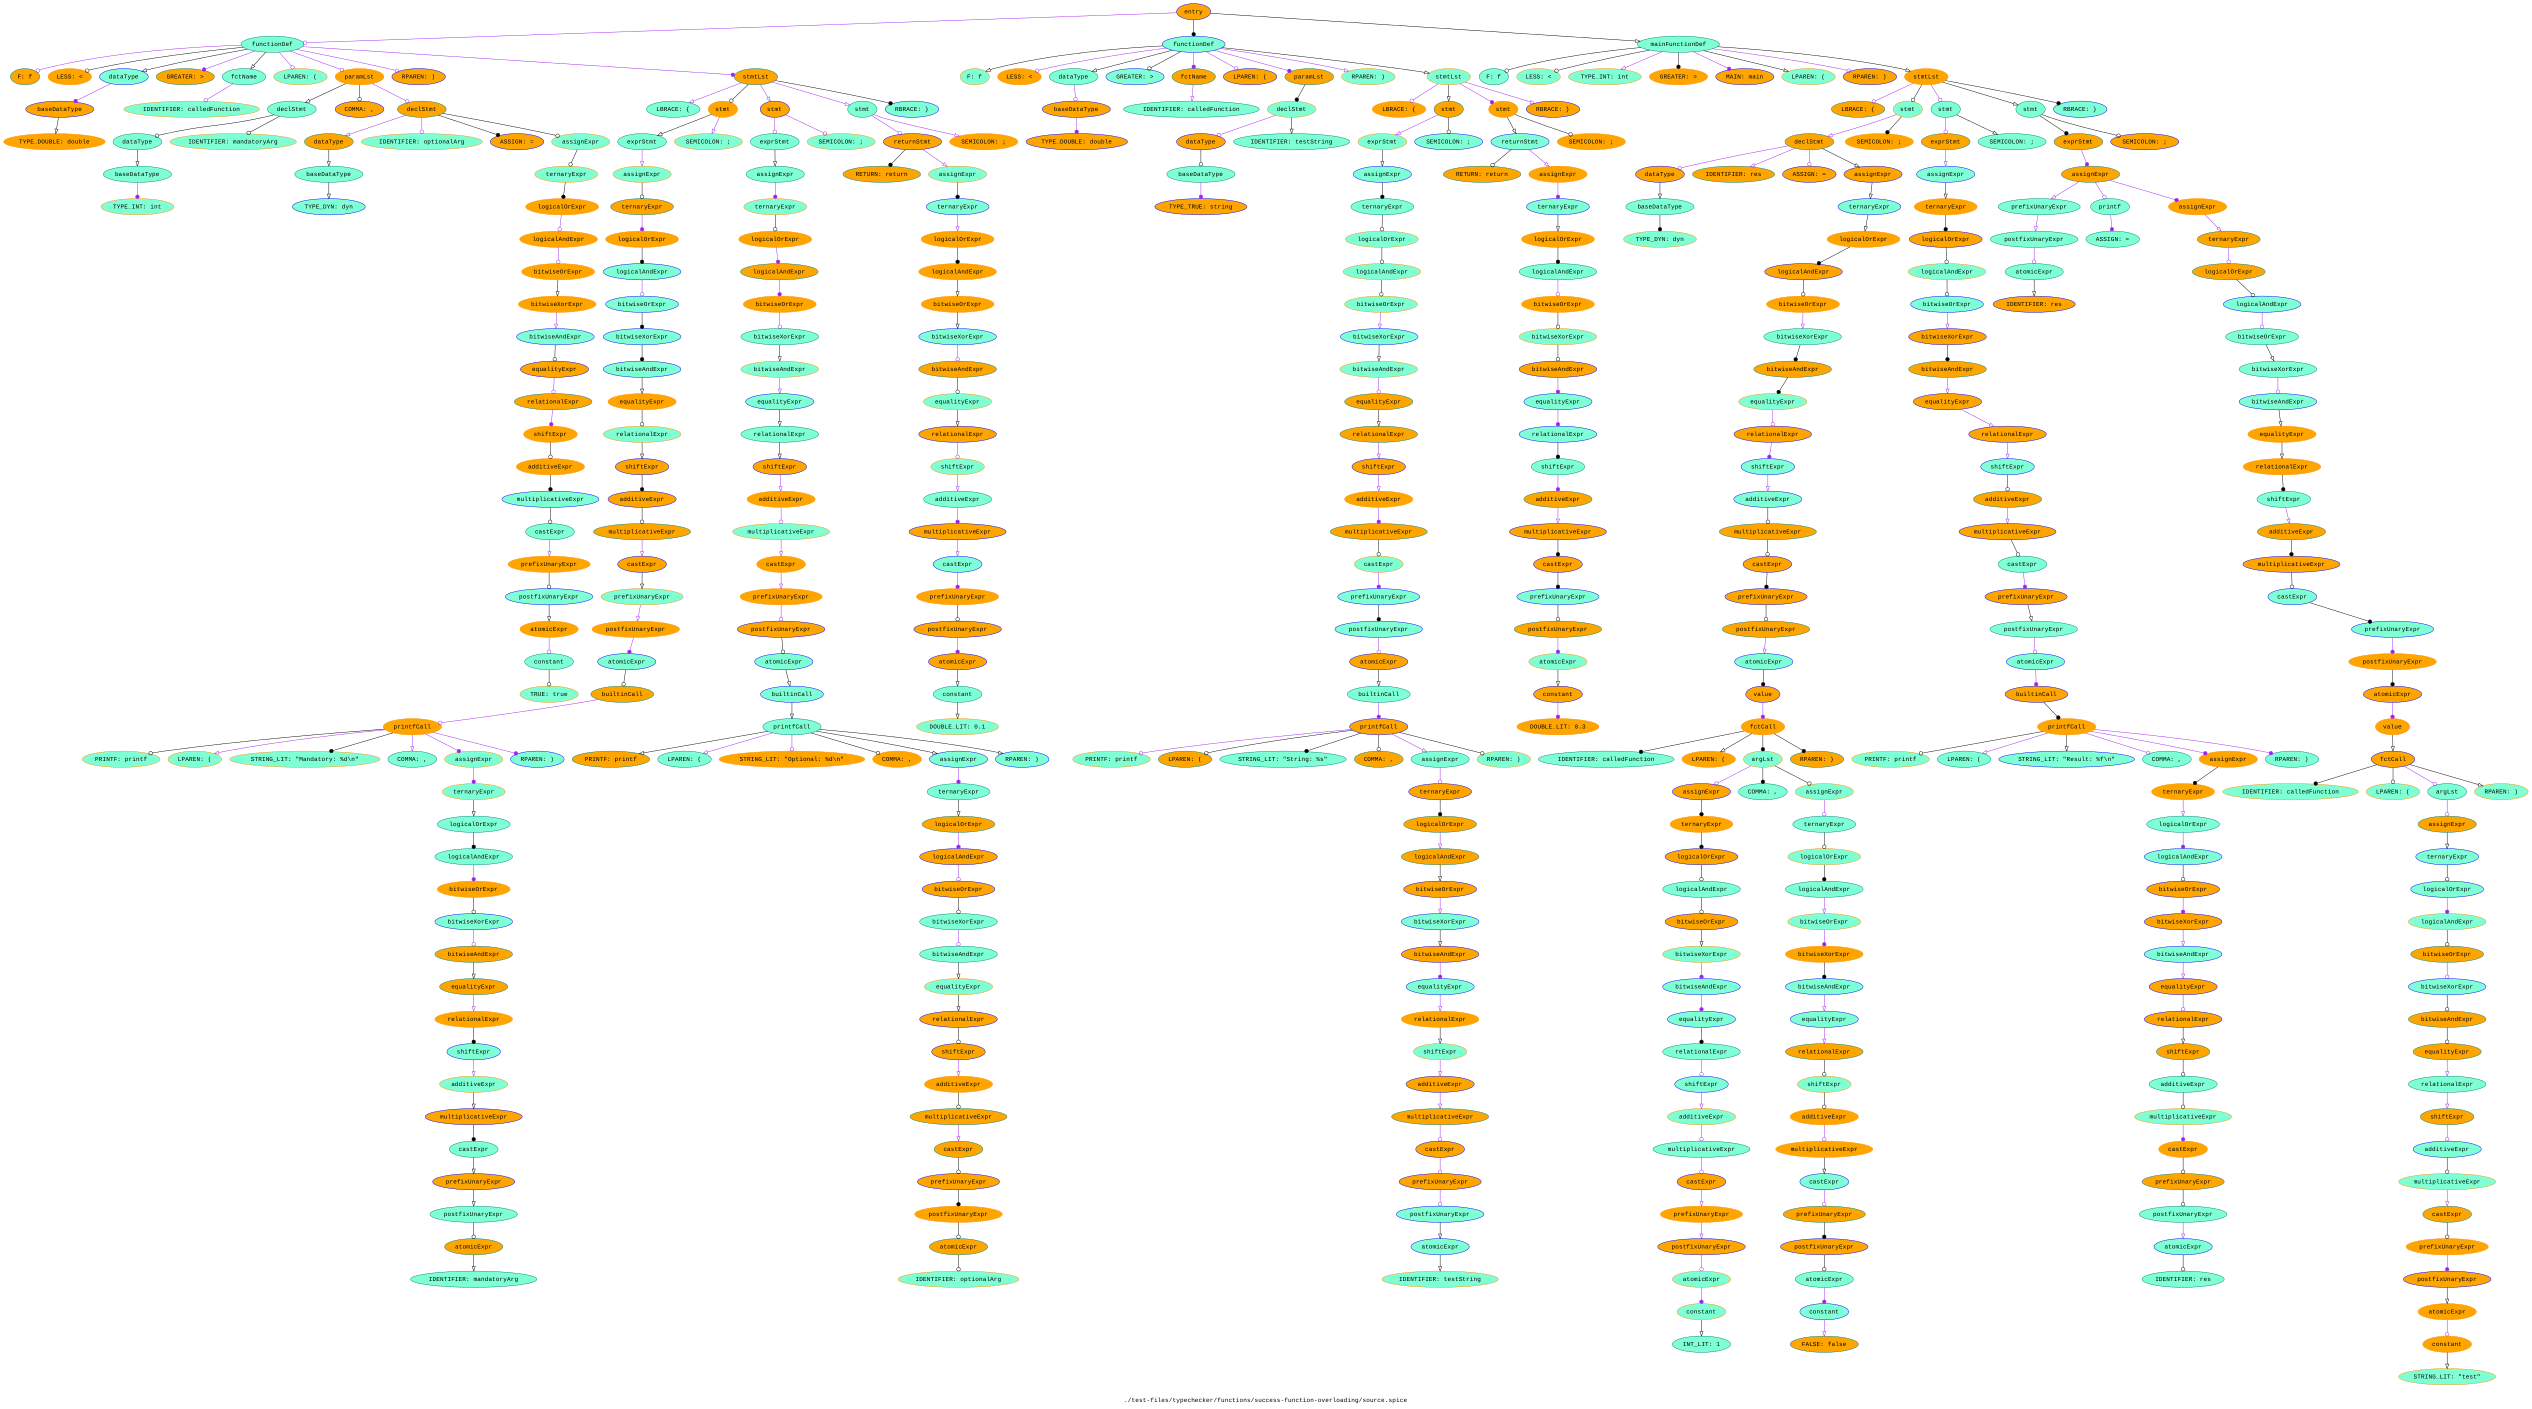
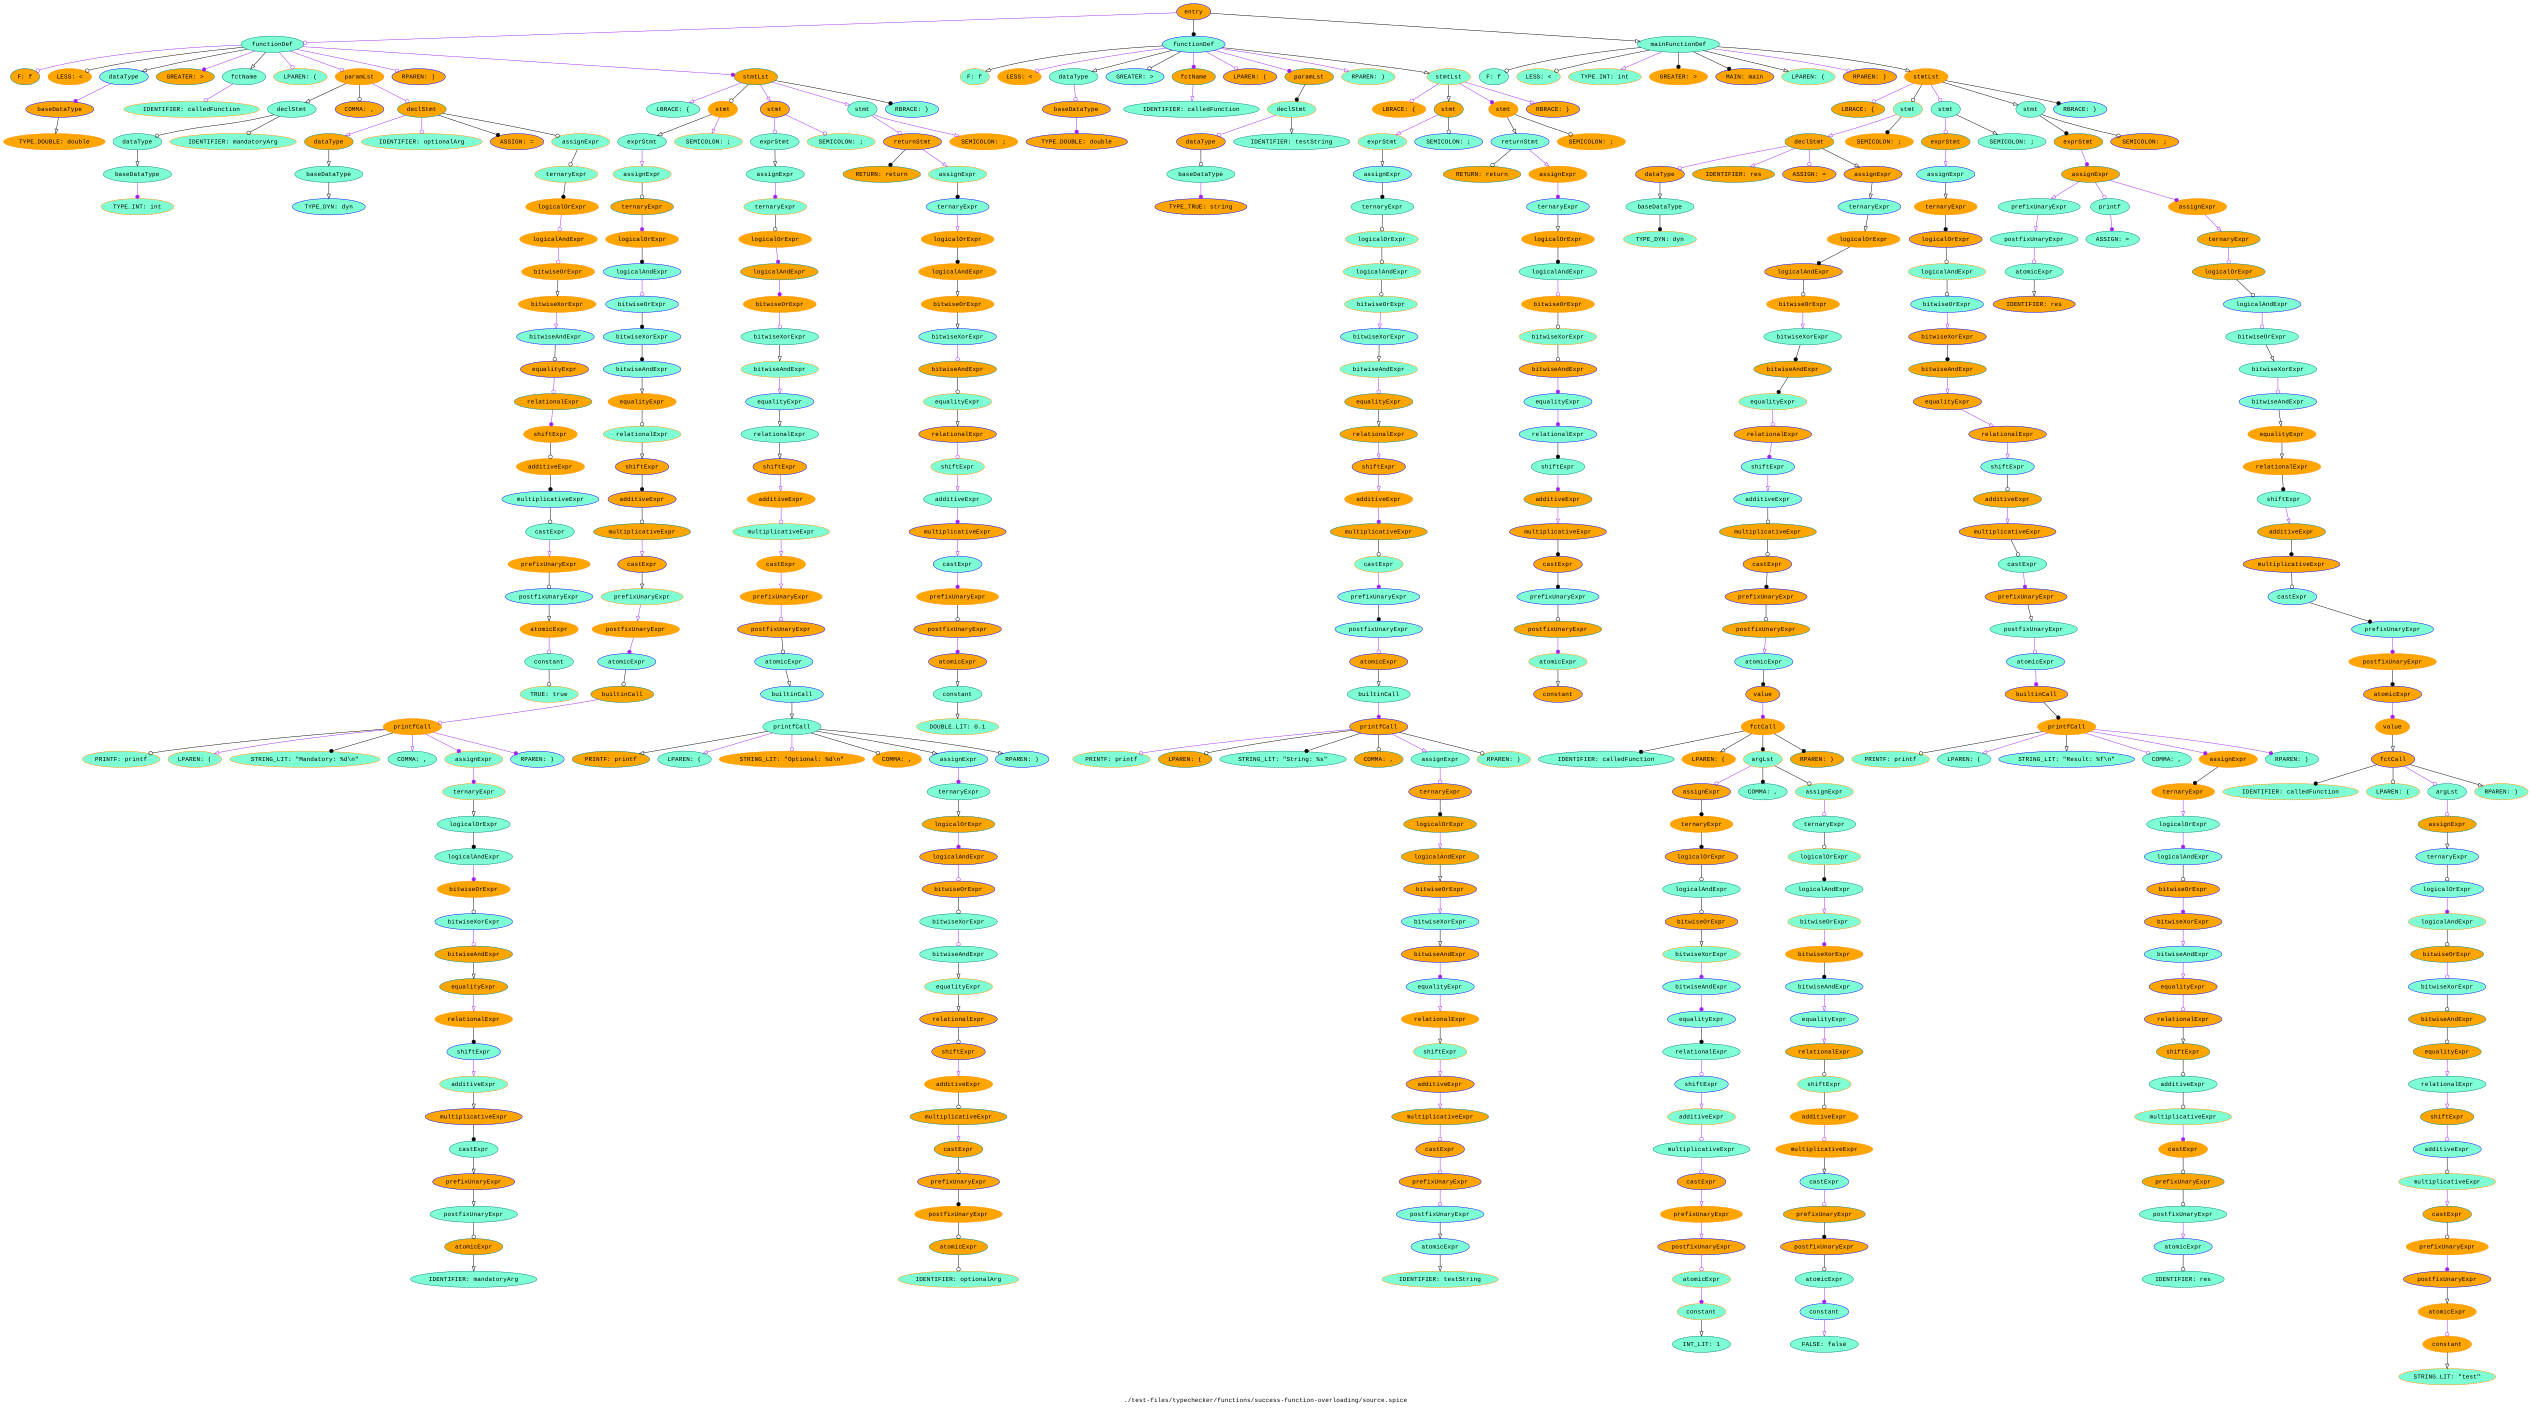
edge "mainFunctionDef" -> "MAIN: main": color purple -> black
node "DOUBLE_LIT: 0.3": removed
node "FALSE: false": fillcolor orange -> aquamarine
